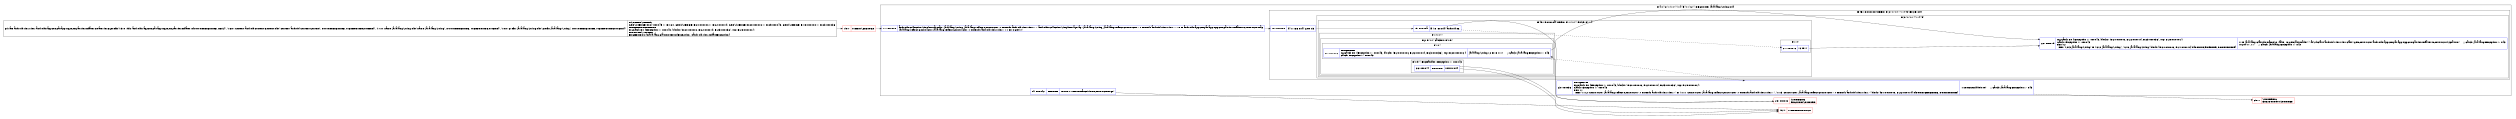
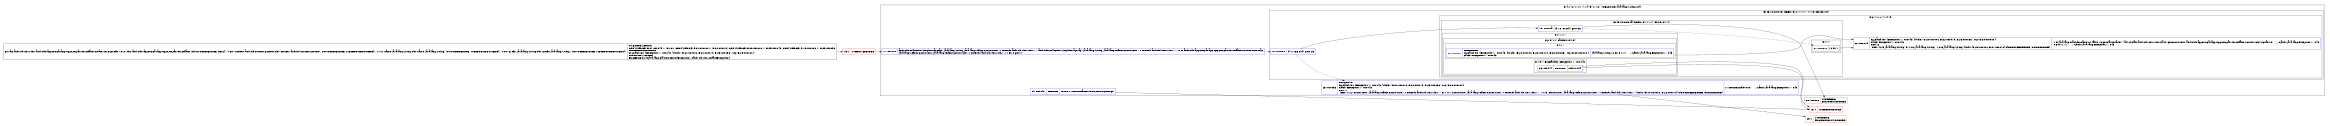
node "19: 0x000a": text "if (r8 != null) android L6" -> "if (r8 != null) goto L6"
edge "20: 0x000c" -> "23: 0x0036": now "18: 0x0008" -> "23: 0x0036"
edge "28: 0x000c" -> "20: 0x000c": removed
